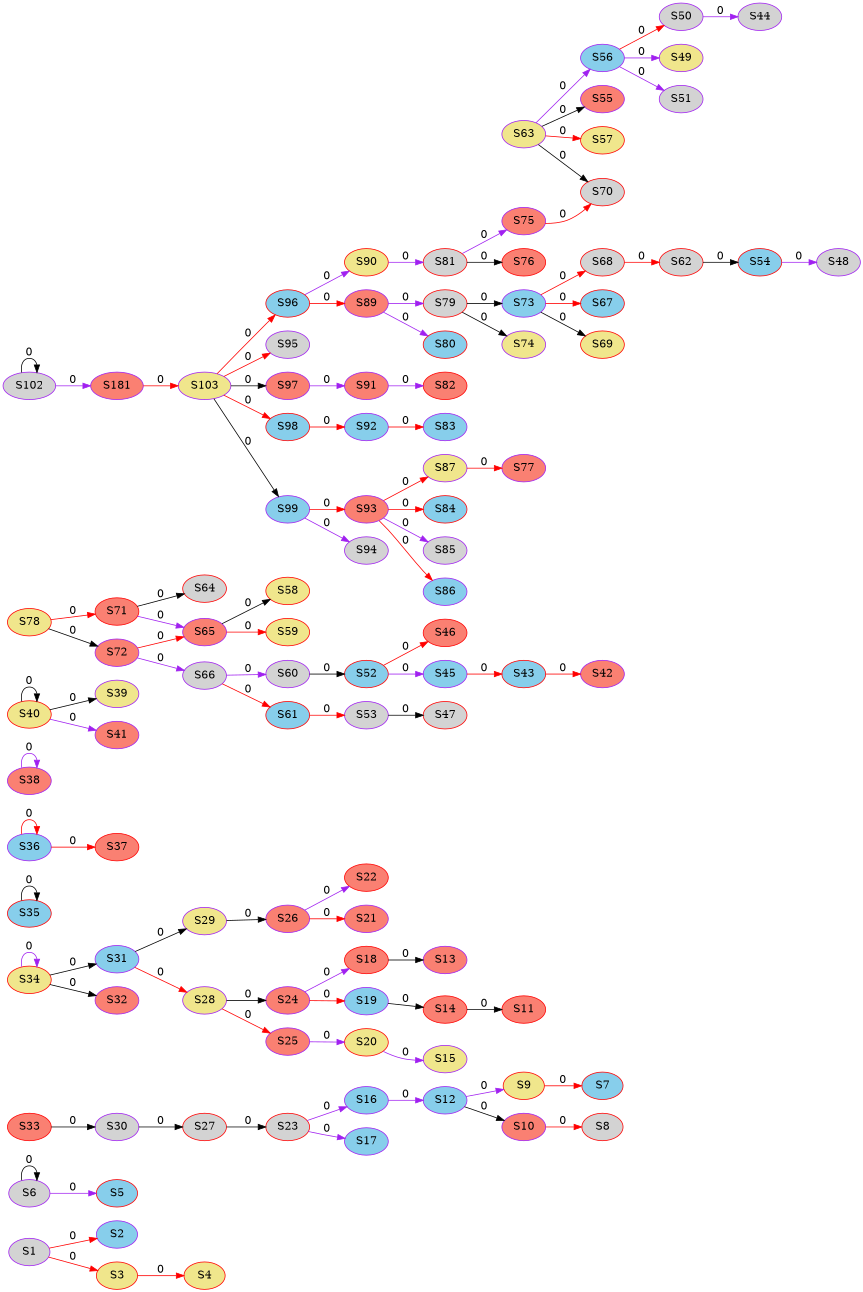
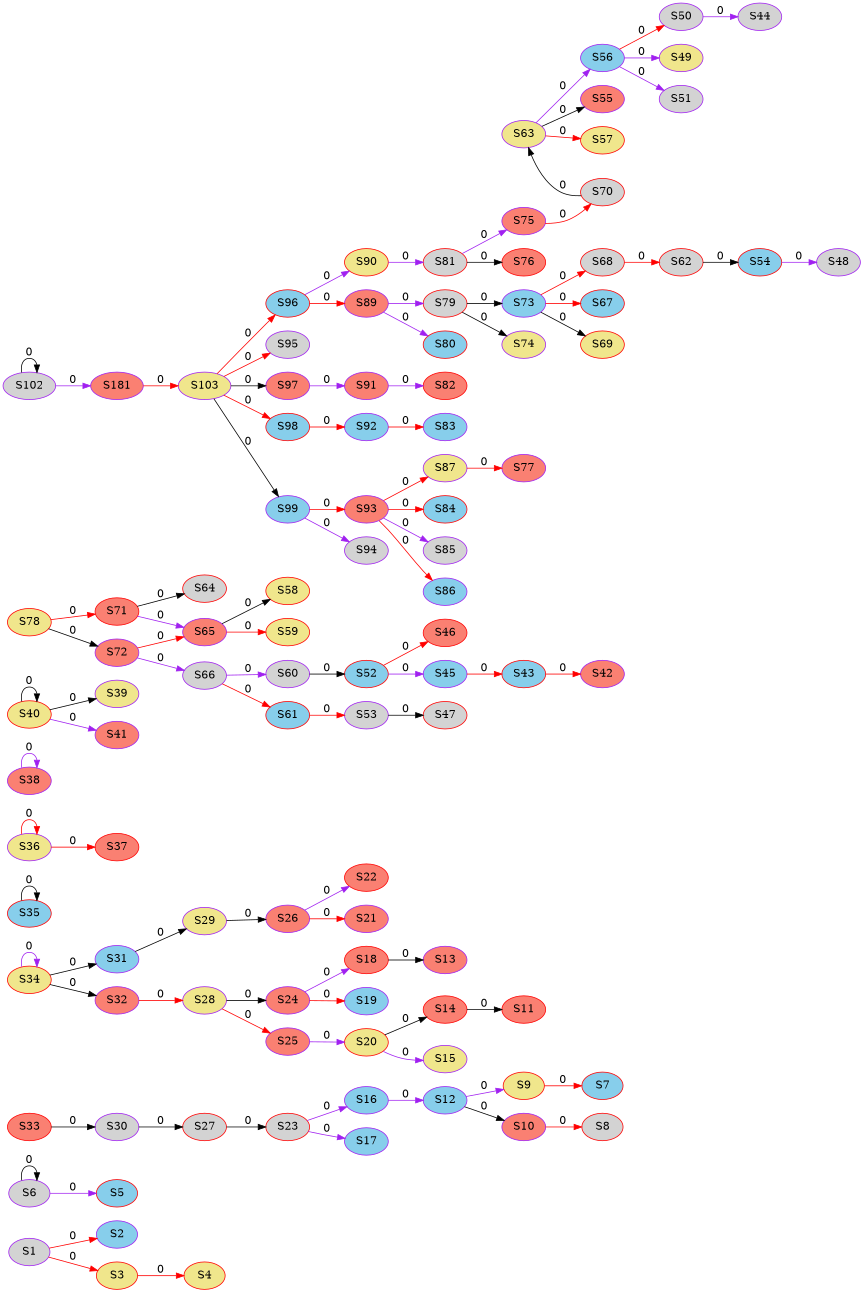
edge "S63" -> "S70": reversed
node "S36": fillcolor skyblue -> khaki
edge "S31" -> "S28": now "S32" -> "S28"
edge "S19" -> "S14": now "S20" -> "S14"
